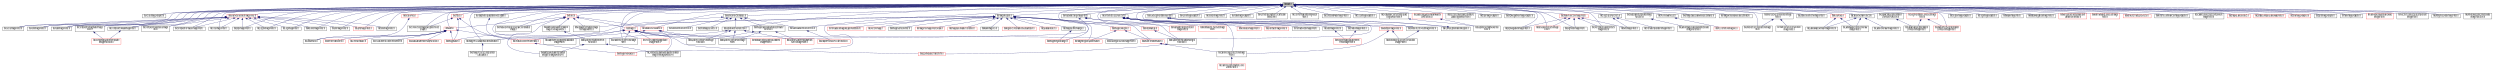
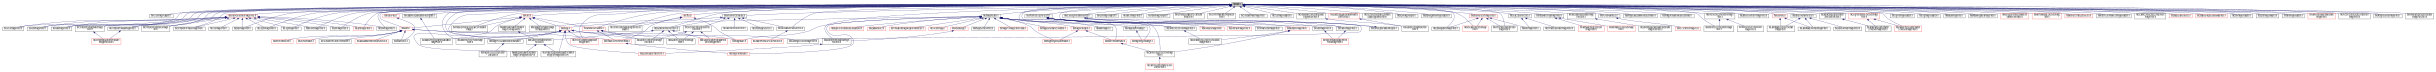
edge "itkCosImageFilter.h" -> "itkMath.h": removed
node "itkSinImageAdaptor.h": color red -> black
node "itkImageGaussianModelEstimator Function.h": label "itkImageGaussianModelEstimator Function.h" -> "itkCoxDeBoorBSplineKernel Function.h"
node "itkSigmoidImageFilter.h": removed
node "itkFastMarchingUpwindGradient ImageFilter.h": removed
